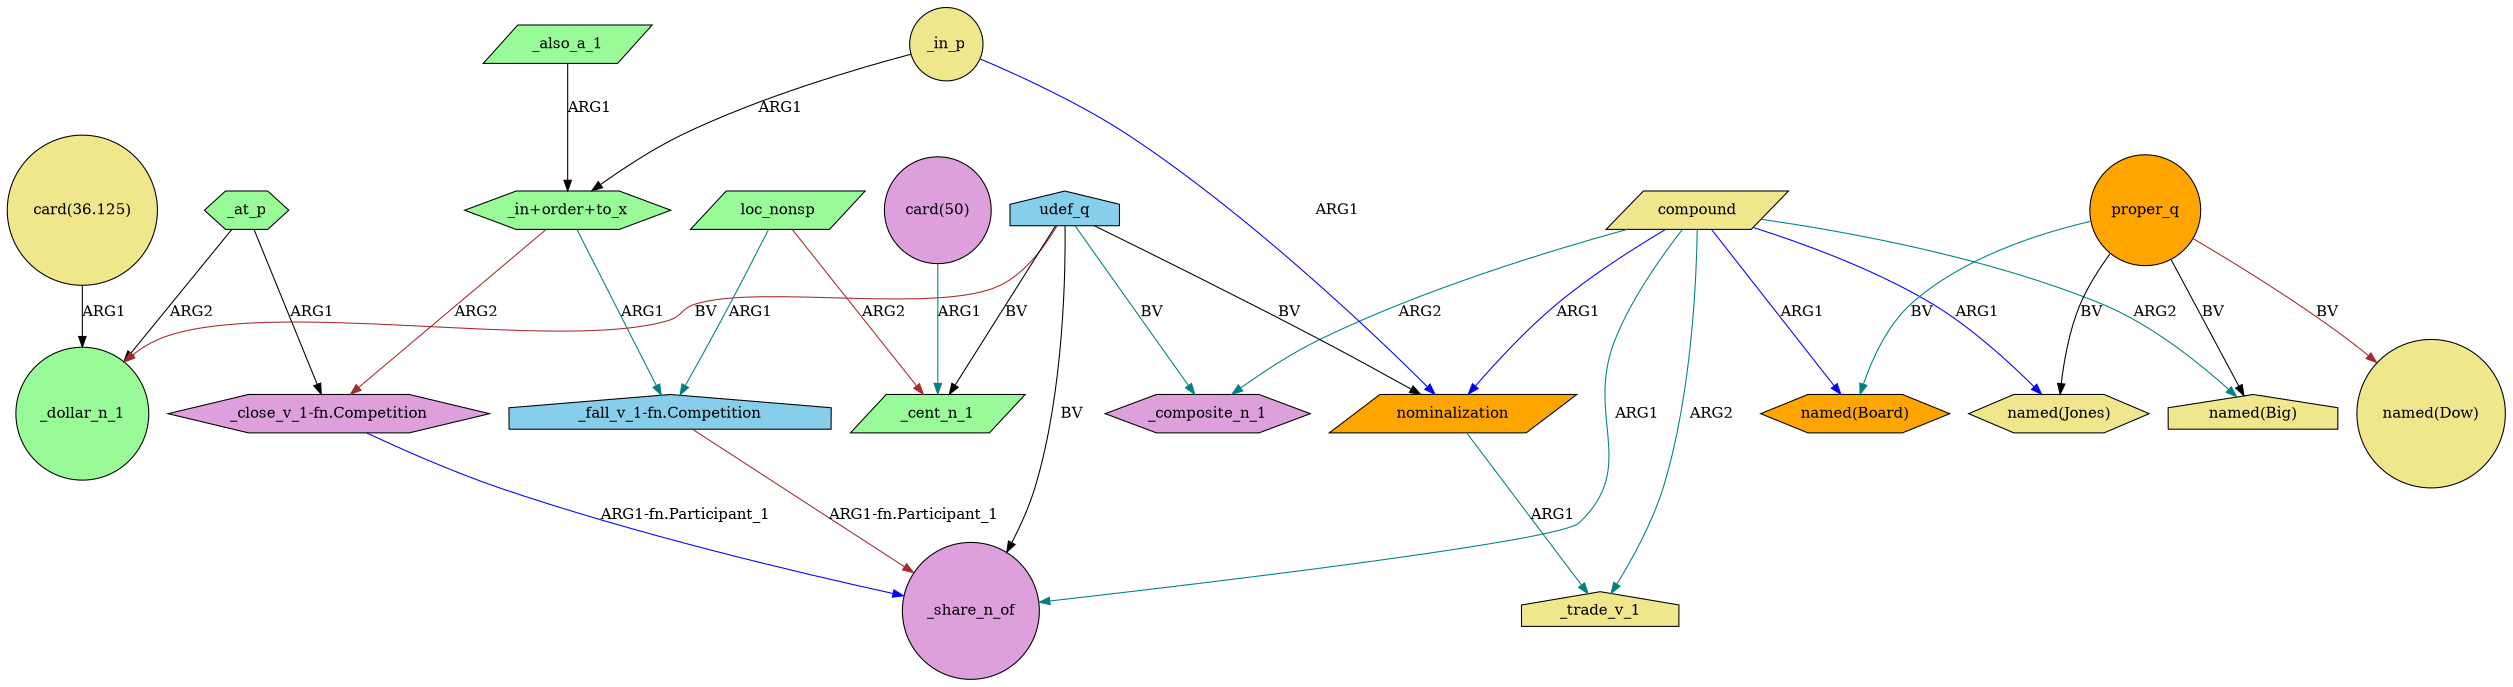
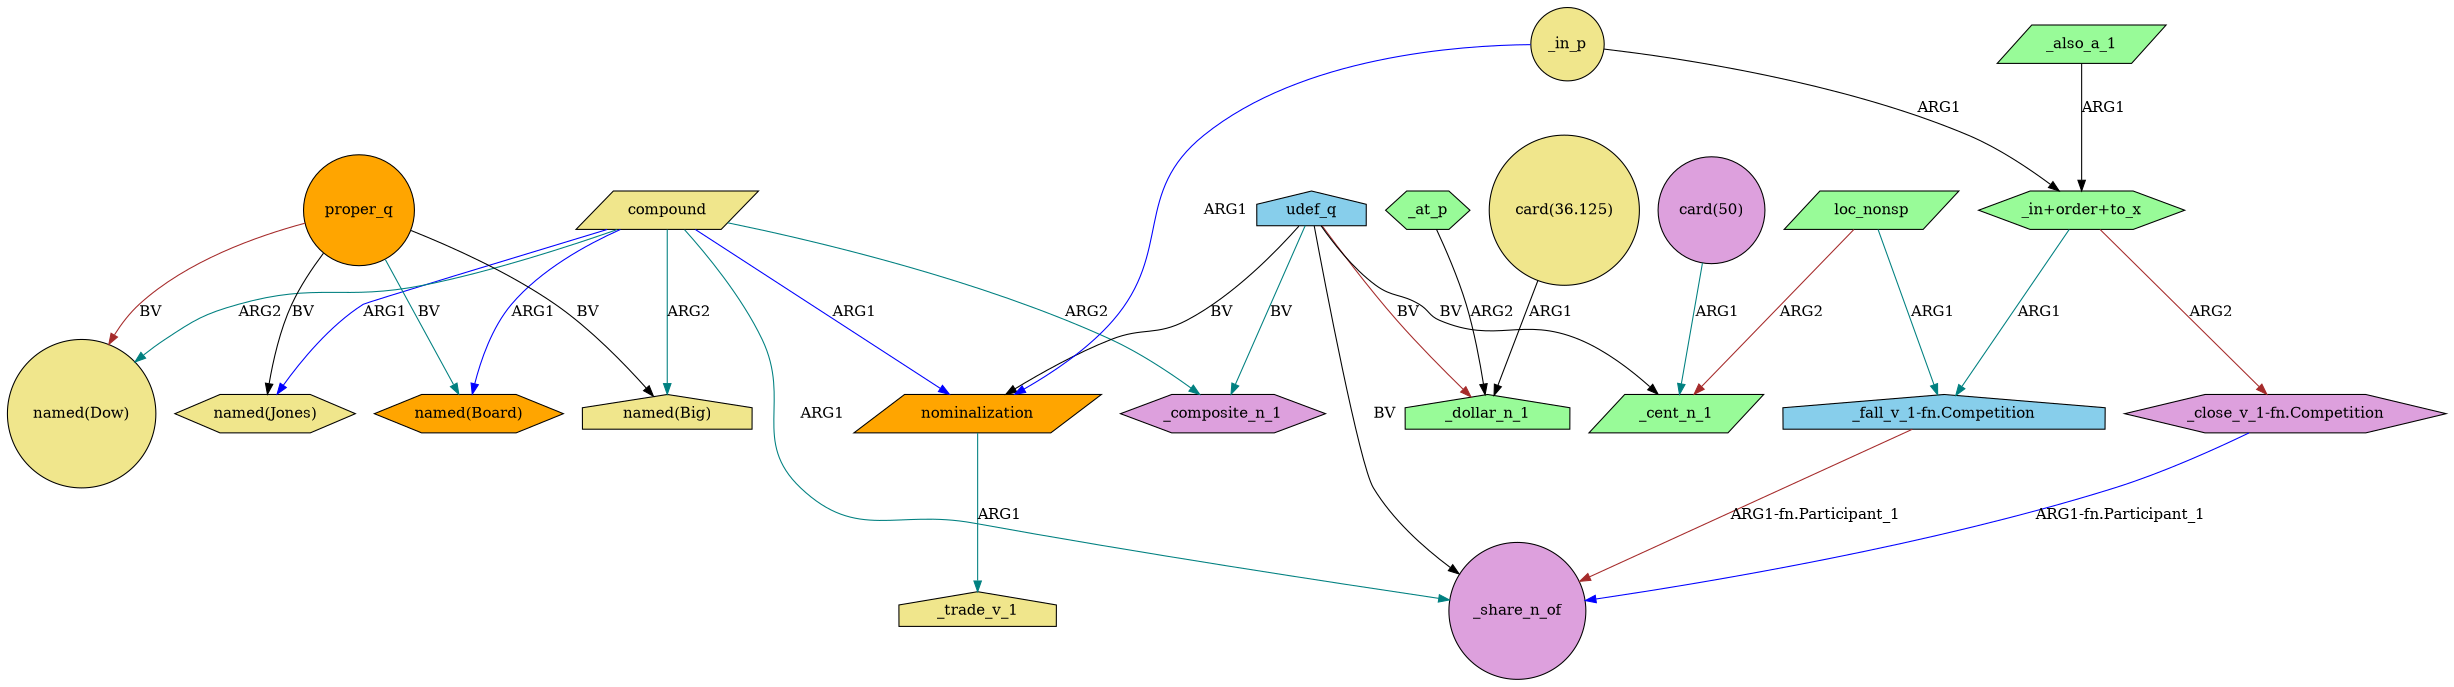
edge "_at_p" -> "_close_v_1-fn.Competition": removed, label "ARG1"
edge "compound" -> "_trade_v_1": now "compound" -> "named(Dow)"
node "_dollar_n_1": shape circle -> house
